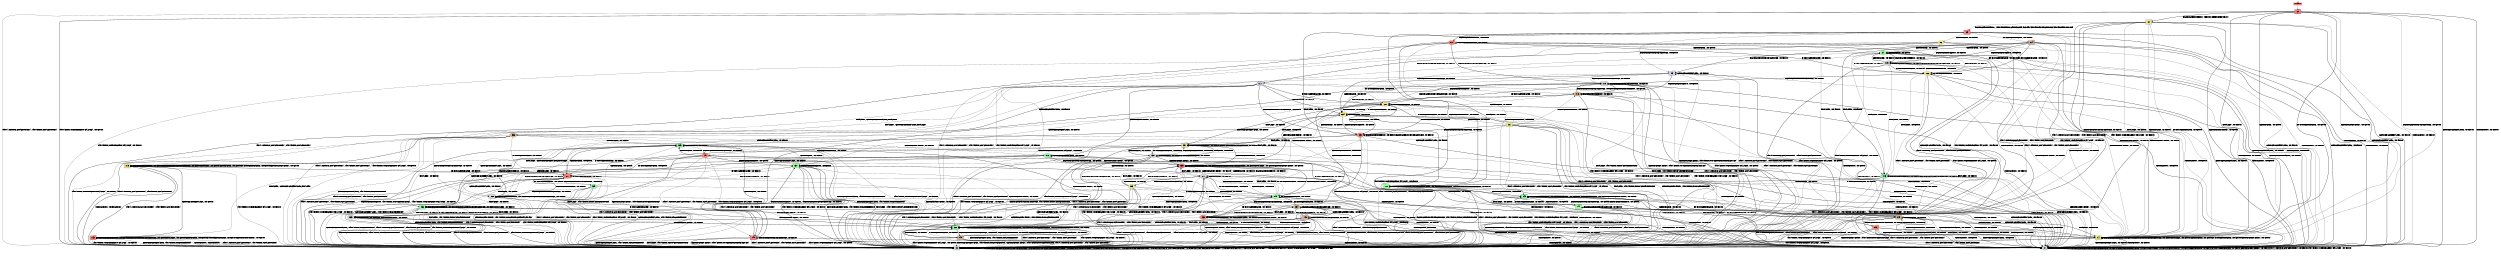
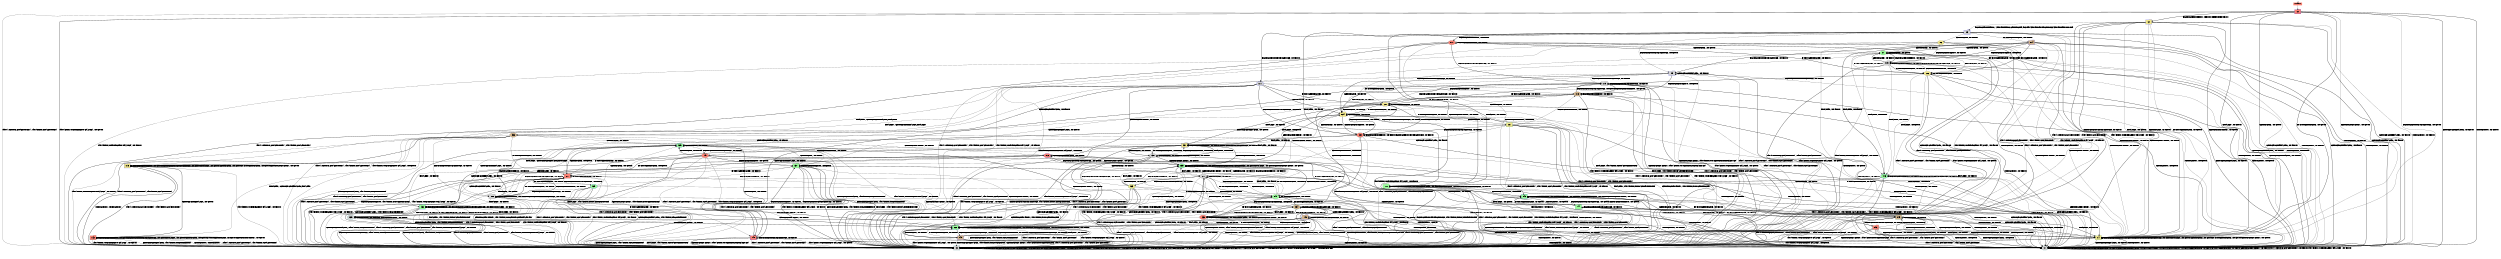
node "s5": fillcolor salmon -> lightgrey
edge "s6" -> "s11": now "s5" -> "s11"
edge "s18" -> "s20": added, label "EMPTY_CERTIFICATE / TIMEOUT"
edge "s5" -> "s43": label "ECDH_CLIENT_HELLO / TIMEOUT" -> "CERTIFICATE_VERIFY / TIMEOUT"
edge "s24" -> "s8": added, label "ECDH_CLIENT_KEY_EXCHANGE / TIMEOUT"
node "s12": fillcolor palegreen -> salmon
node "s35": fillcolor salmon -> palegreen
edge "s13" -> "s27": now "s88" -> "s27"
edge "s38" -> "s1": now "s38" -> "s4"
edge "s88" -> "s1": label "APPLICATION / TIMEOUT" -> "APPLICATION / CLOSE"
